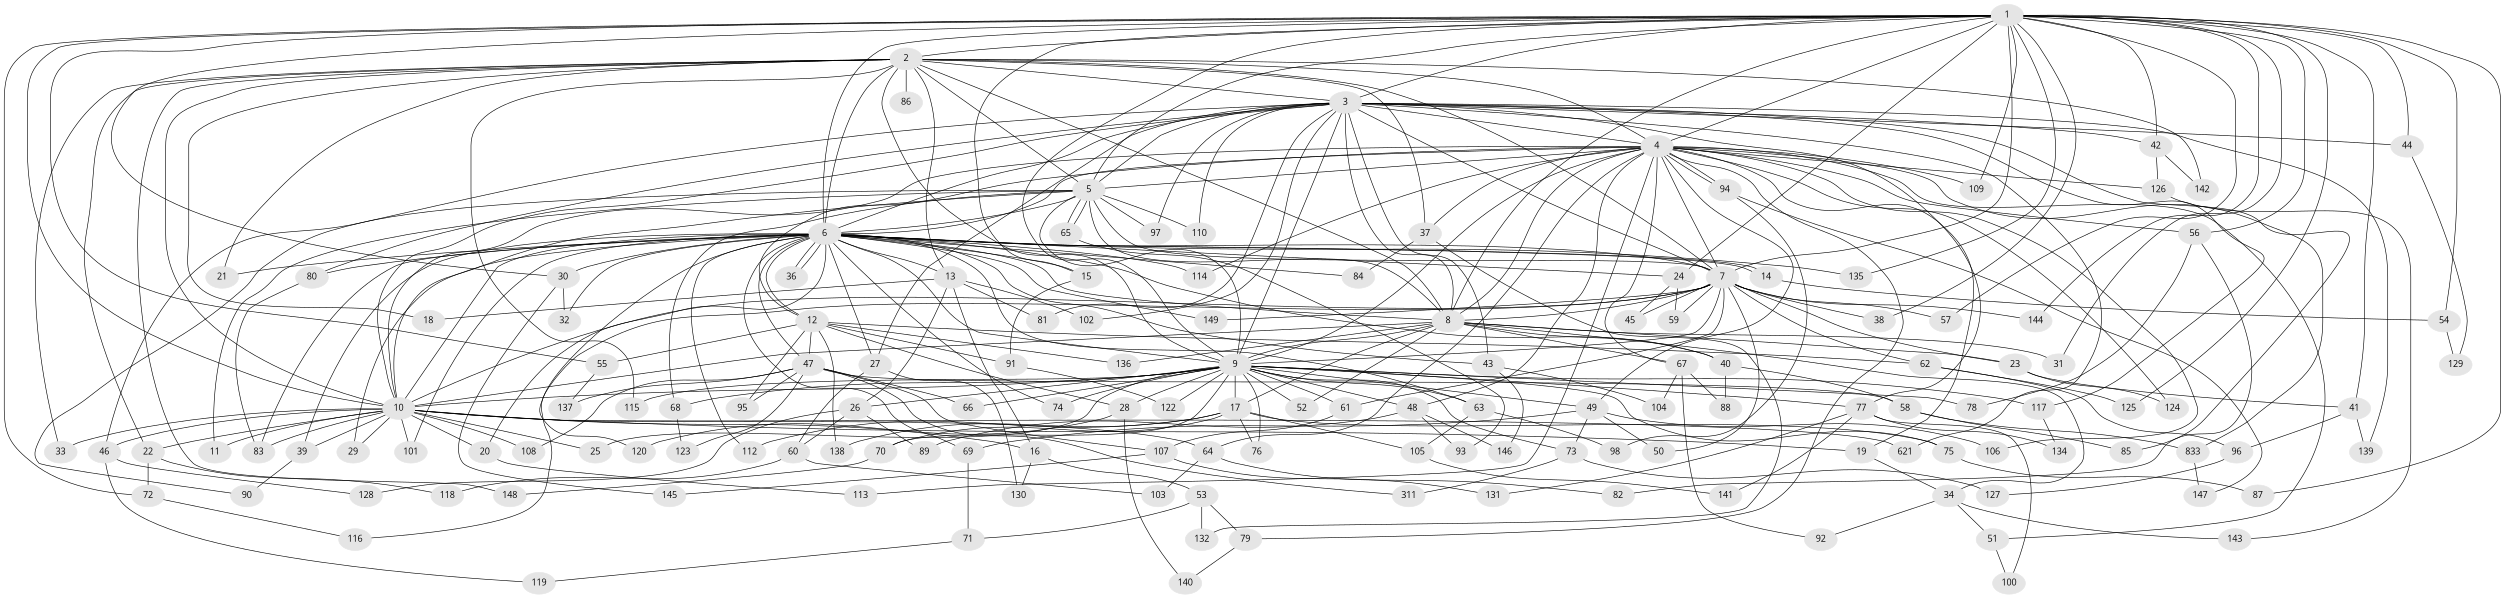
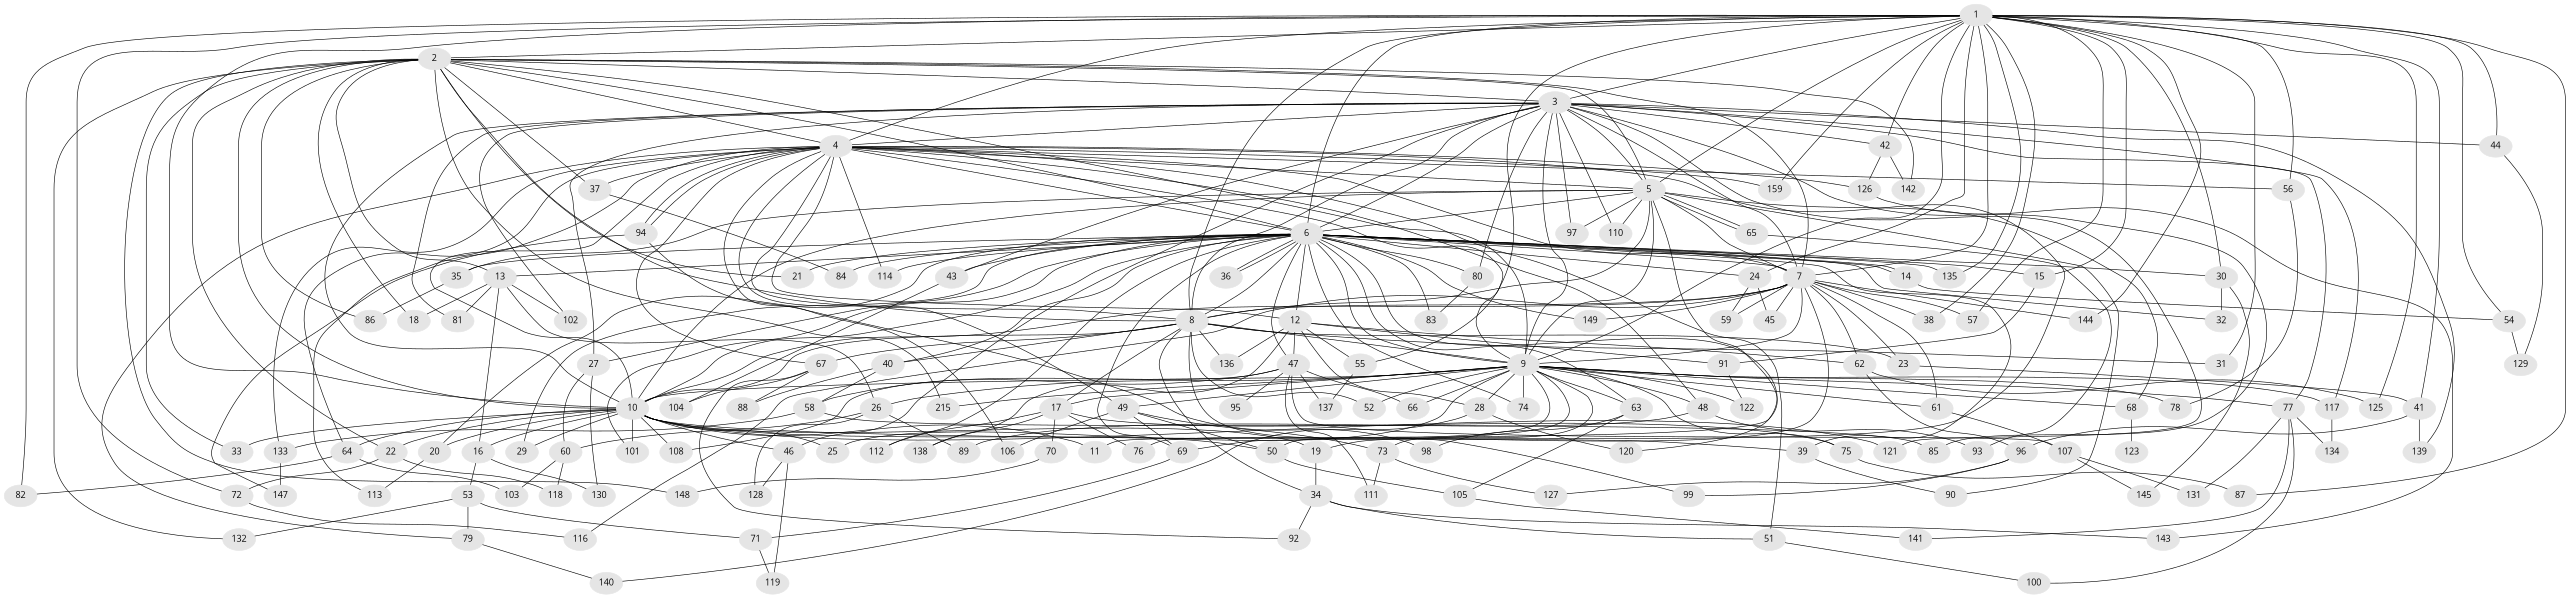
node "109": label "109" -> "159"
node "35": added
edge "12" -- "95": removed
node "115": label "115" -> "215"
node "124": removed
edge "47" -- "123": removed
edge "10" -- "83": now "10" -- "50"
edge "9" -- "70": now "9" -- "69"
edge "17" -- "105": now "50" -- "105"
node "146": removed
node "621": label "621" -> "121"
node "833": label "833" -> "133"
edge "56" -- "82": now "1" -- "82"
node "311": label "311" -> "111"
node "99": added
edge "37" -- "132": now "2" -- "132"
